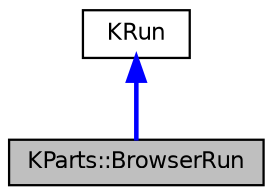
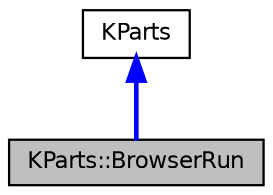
node "KRun": label "KRun" -> "KParts"
